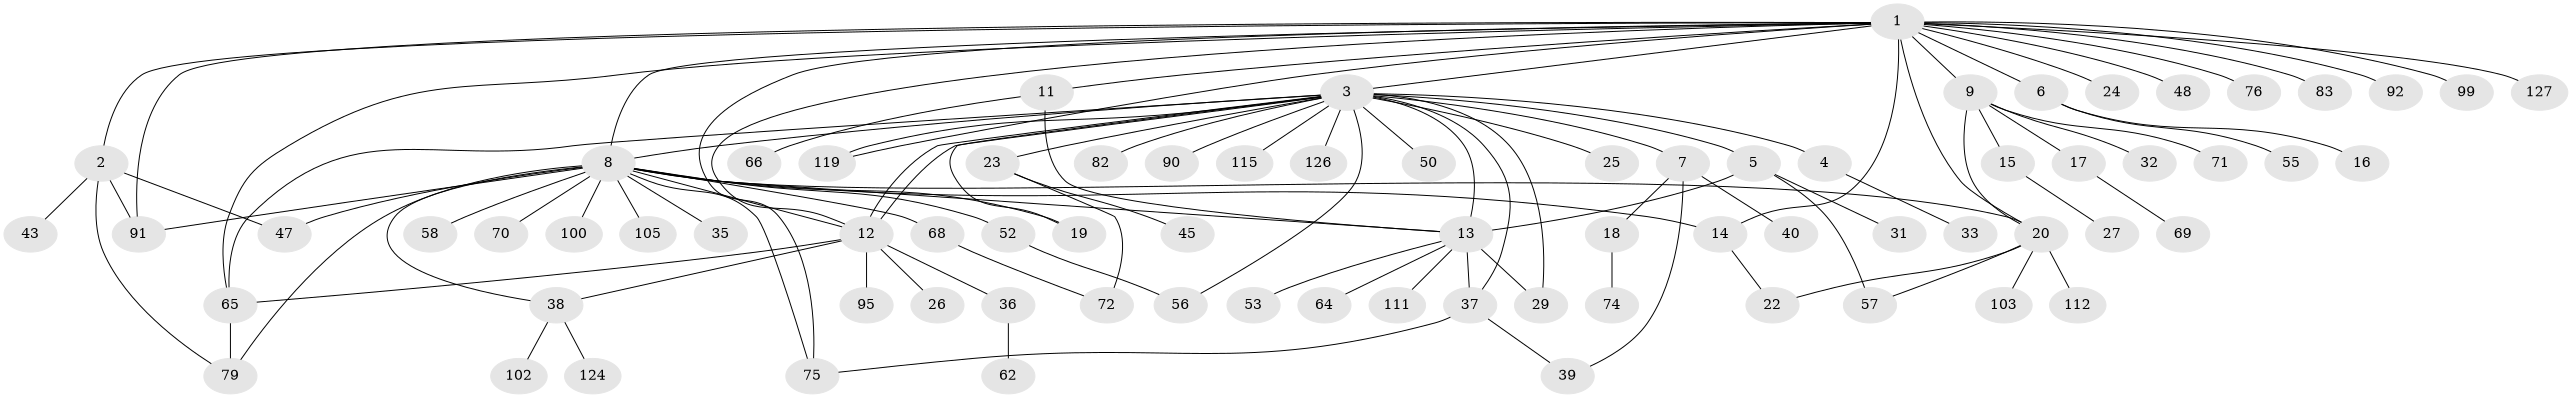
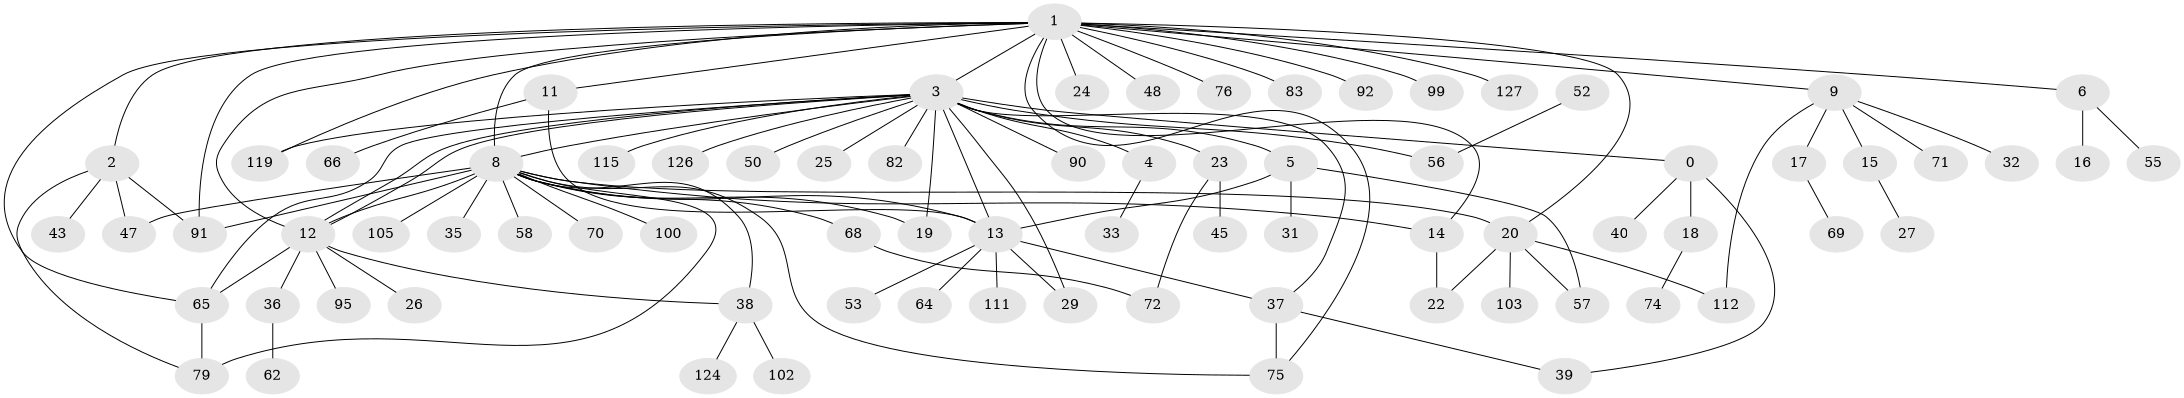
node "7": label "7" -> "0"
edge "9" -- "20": now "9" -- "112"
edge "8" -- "52": removed
